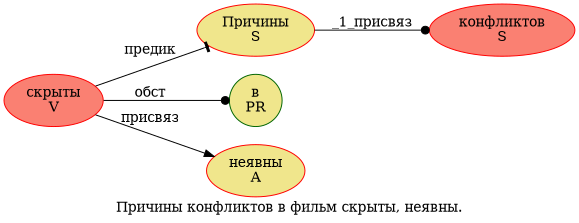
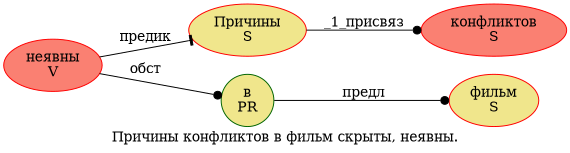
node "скрыты V": label "скрыты V" -> "неявны V"
node "фильм S": added
node "неявны A": removed
